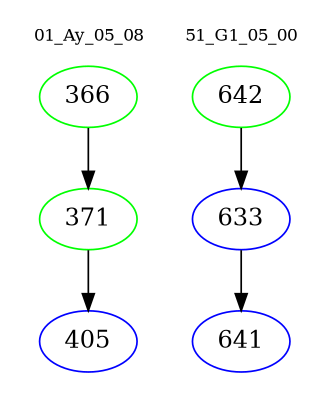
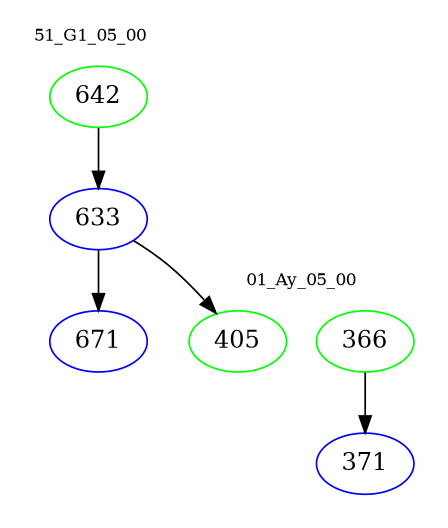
cluster "01_Ay_05_08": label "01_Ay_05_08" -> "01_Ay_05_00"
node "371": color green -> blue
edge "371" -> "405": now "633" -> "405"
node "405": color blue -> green
node "641": label "641" -> "671"
